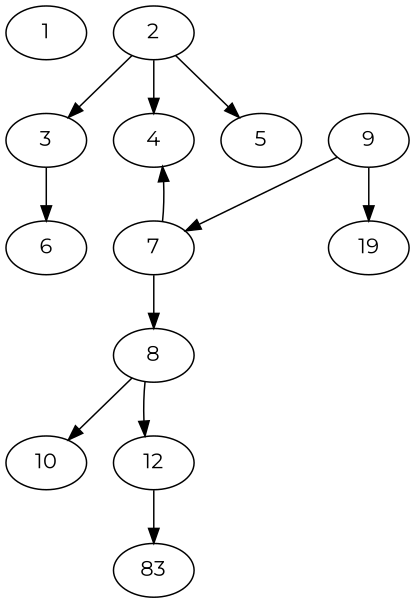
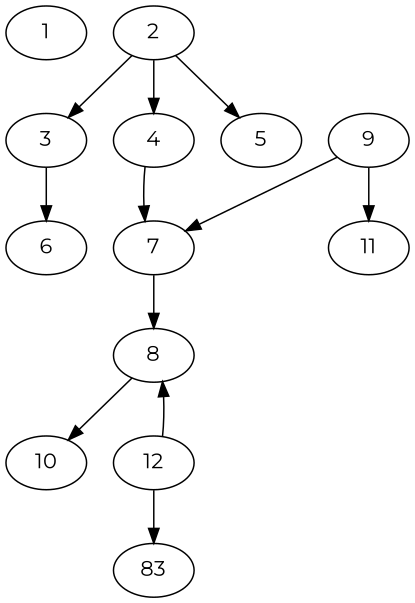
edge "7" -> "4": reversed
node "19": label "19" -> "11"
edge "8" -> "12": reversed
